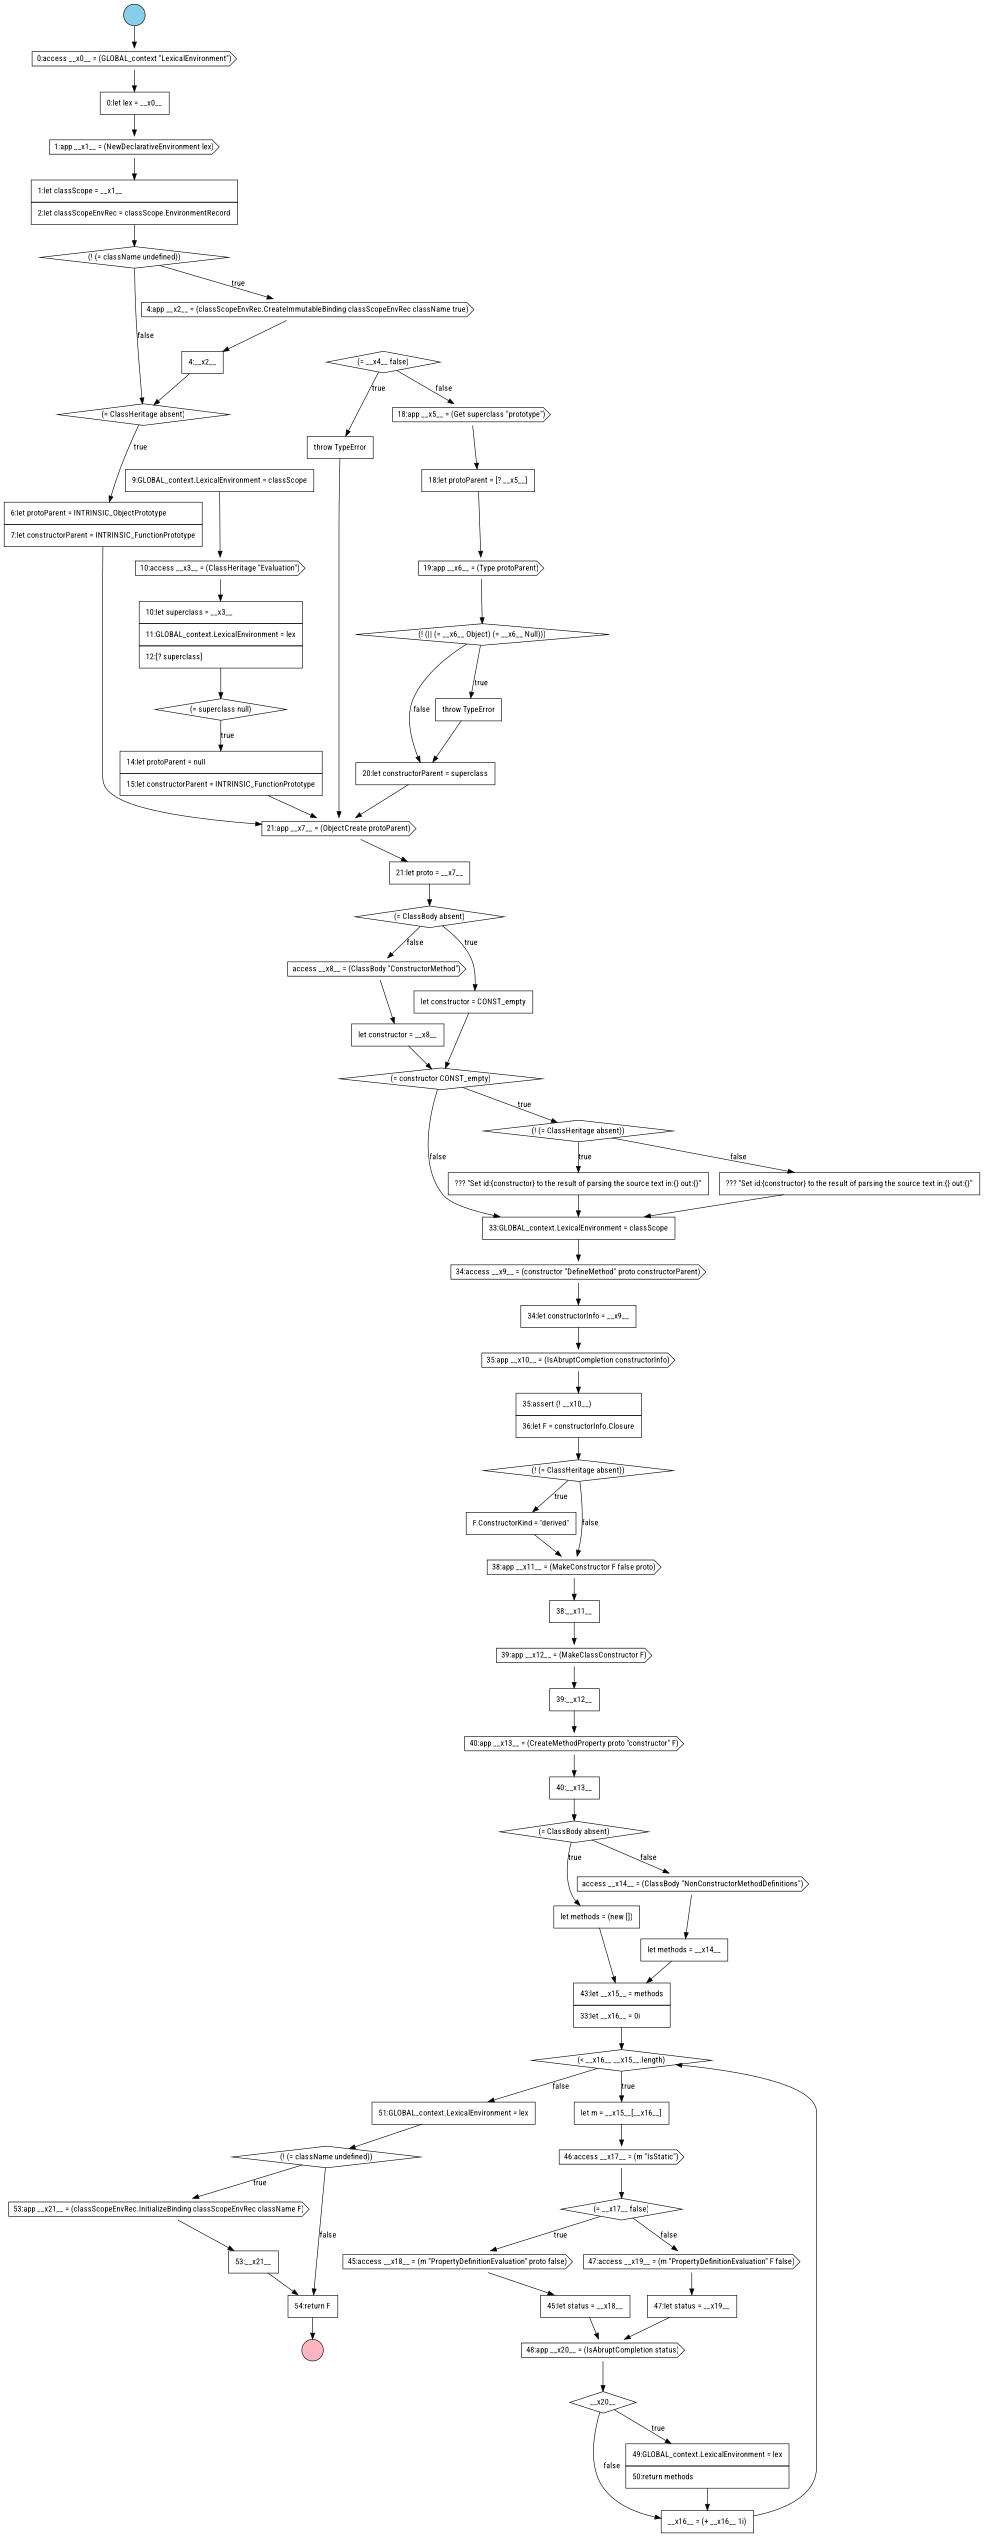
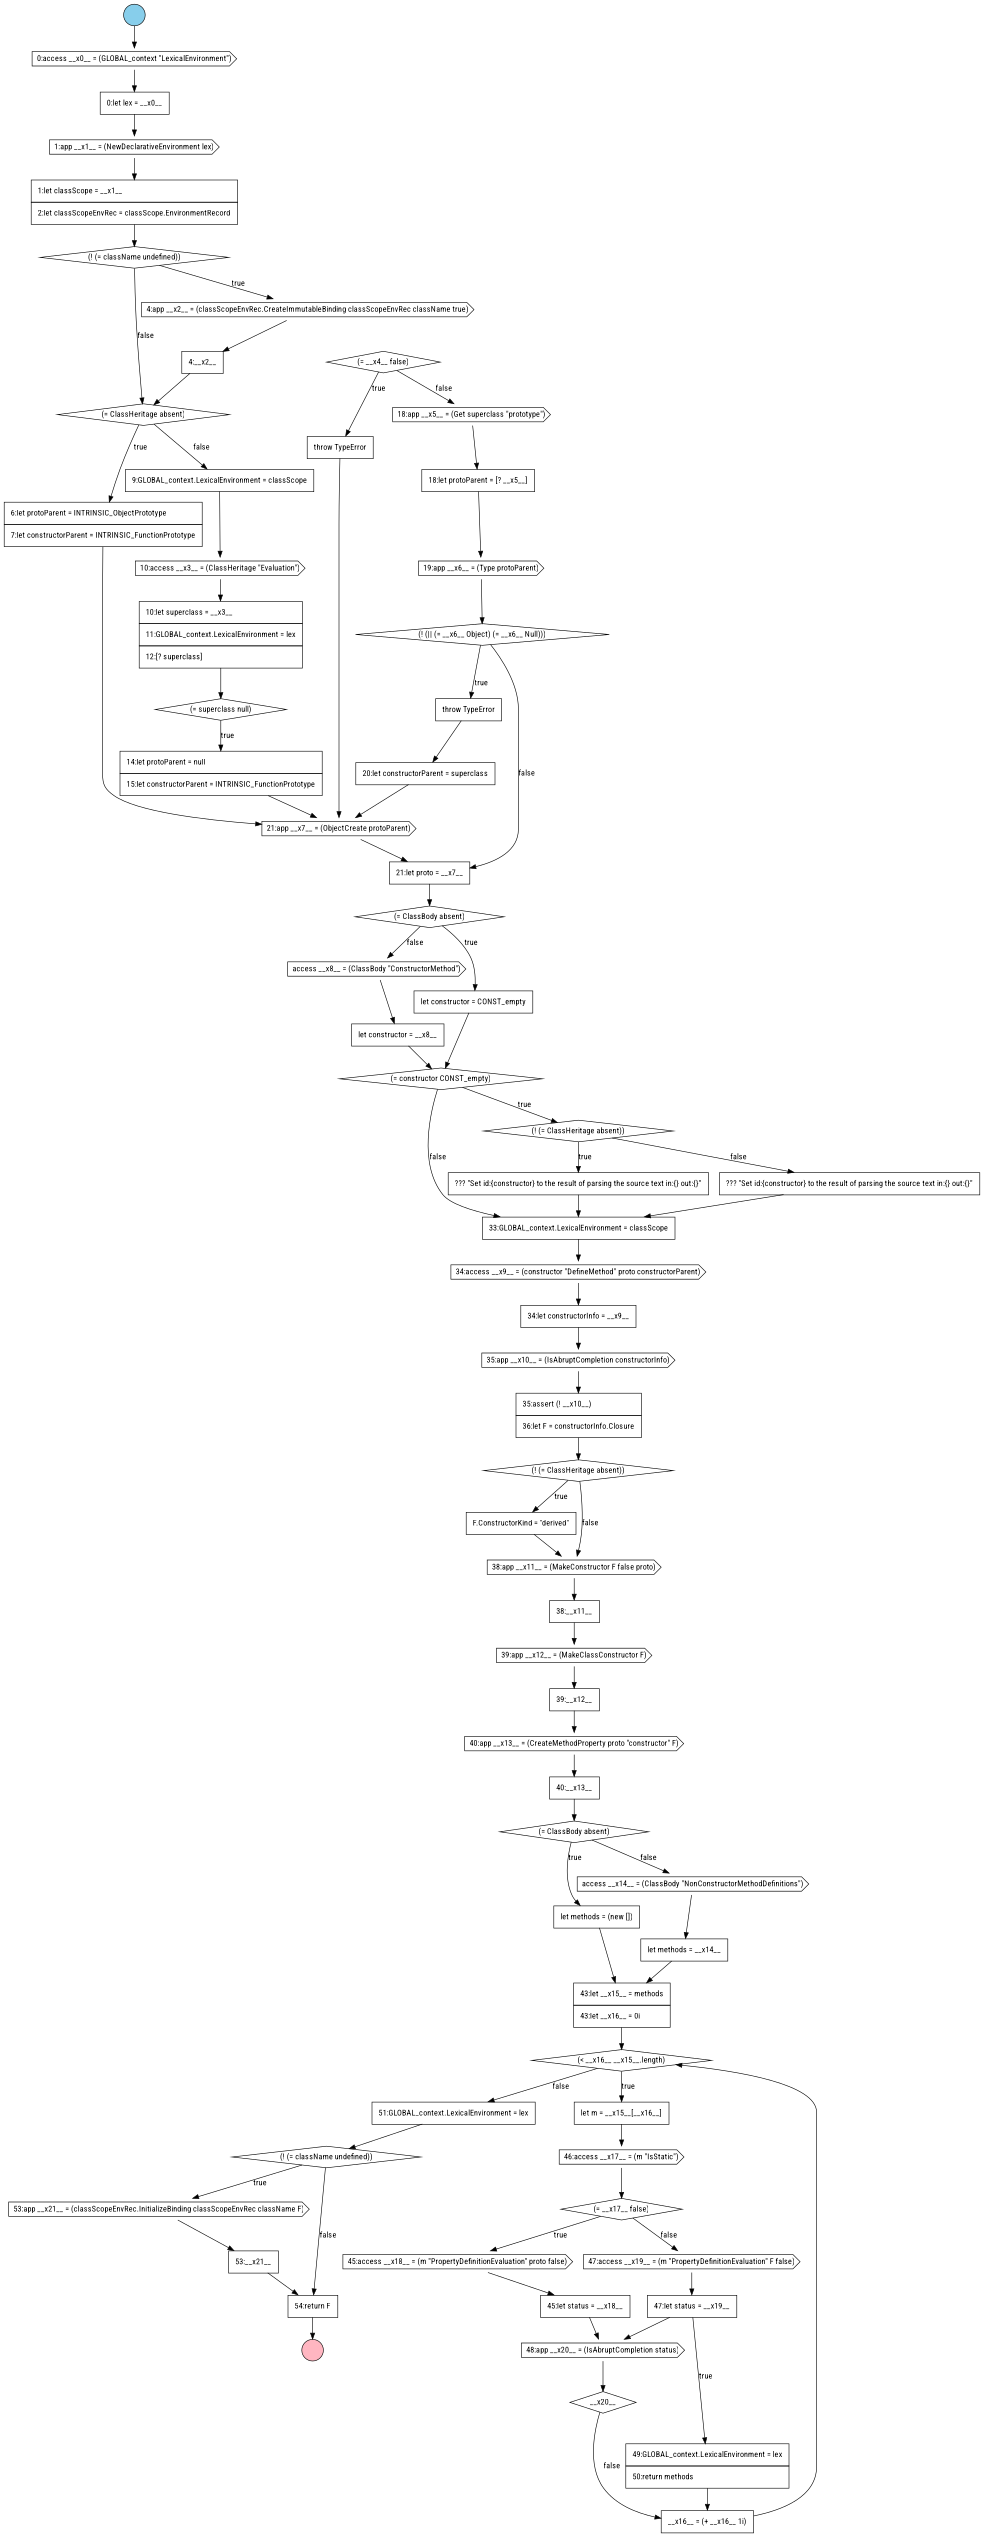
edge "(= ClassHeritage absent)" -> "9:GLOBAL_context.LexicalEnvironment = classScope": added, label "false"
edge "(! (|| (= __x6__ Object) (= __x6__ Null)))" -> "20:let constructorParent = superclass": now "(! (|| (= __x6__ Object) (= __x6__ Null)))" -> "21:let proto = __x7__"
node "43:let __x15__ = methods": text "33:let __x16__ = 0i" -> "43:let __x16__ = 0i"
edge "__x20__" -> "49:GLOBAL_context.LexicalEnvironment = lex": now "47:let status = __x19__" -> "49:GLOBAL_context.LexicalEnvironment = lex"
